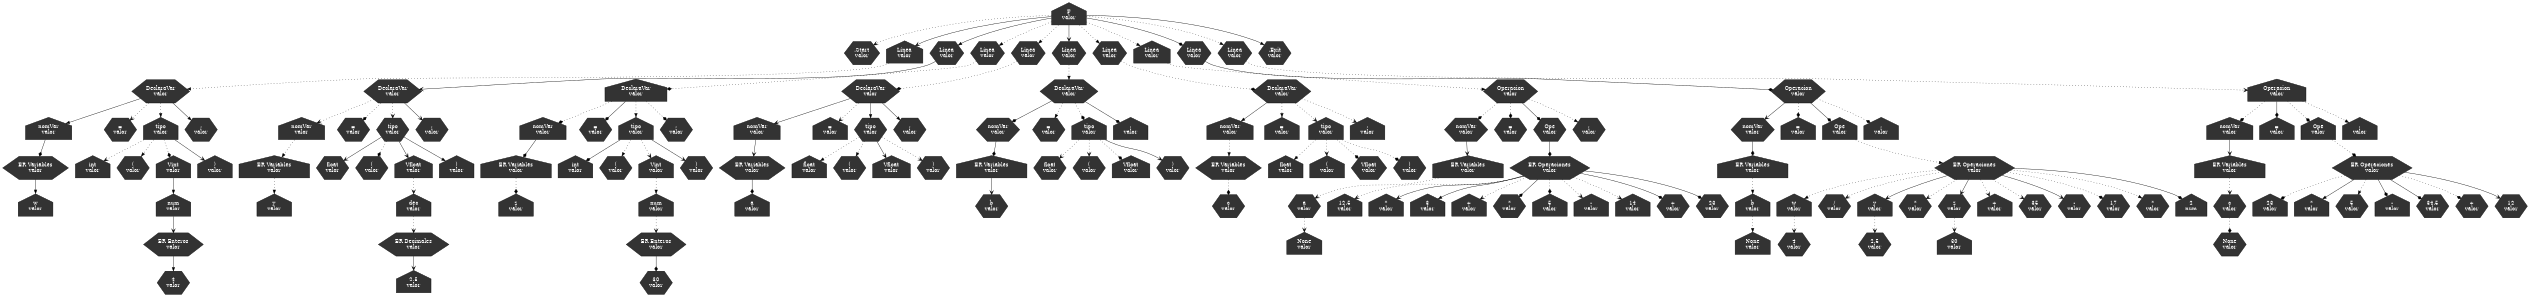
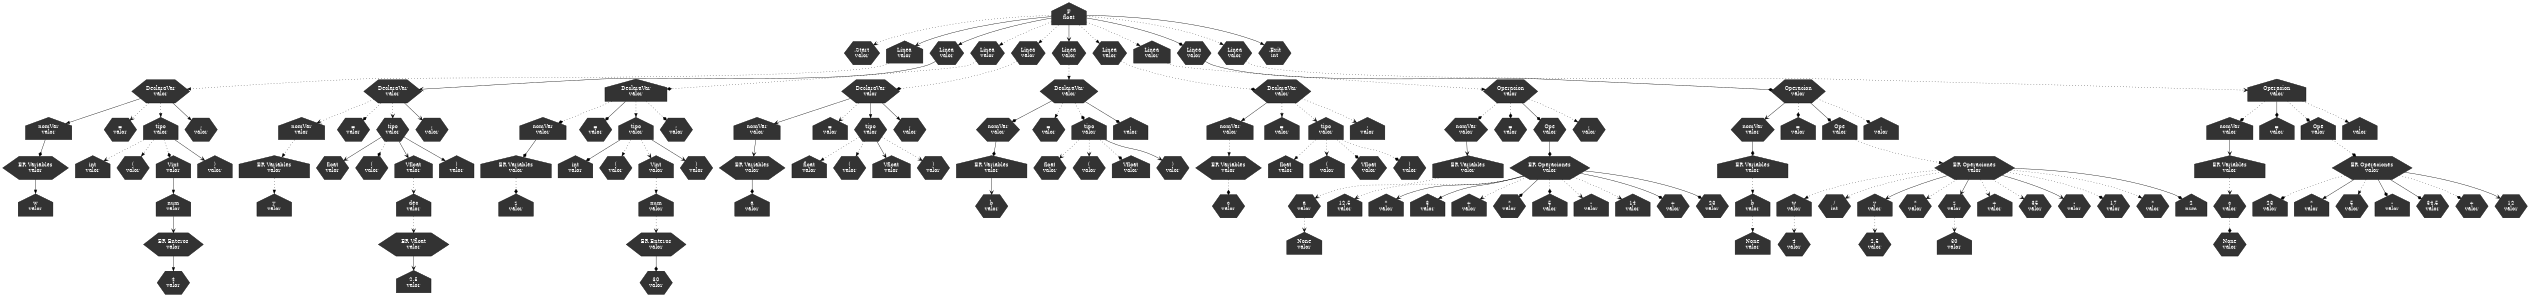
node "F valor": label "F valor" -> "F float"
node ".Exit valor": label ".Exit valor" -> ".Exit int"
node "/ valor": label "/ valor" -> "/ int"
node "ER Decimales valor": label "ER Decimales valor" -> "ER Vfloat valor"
